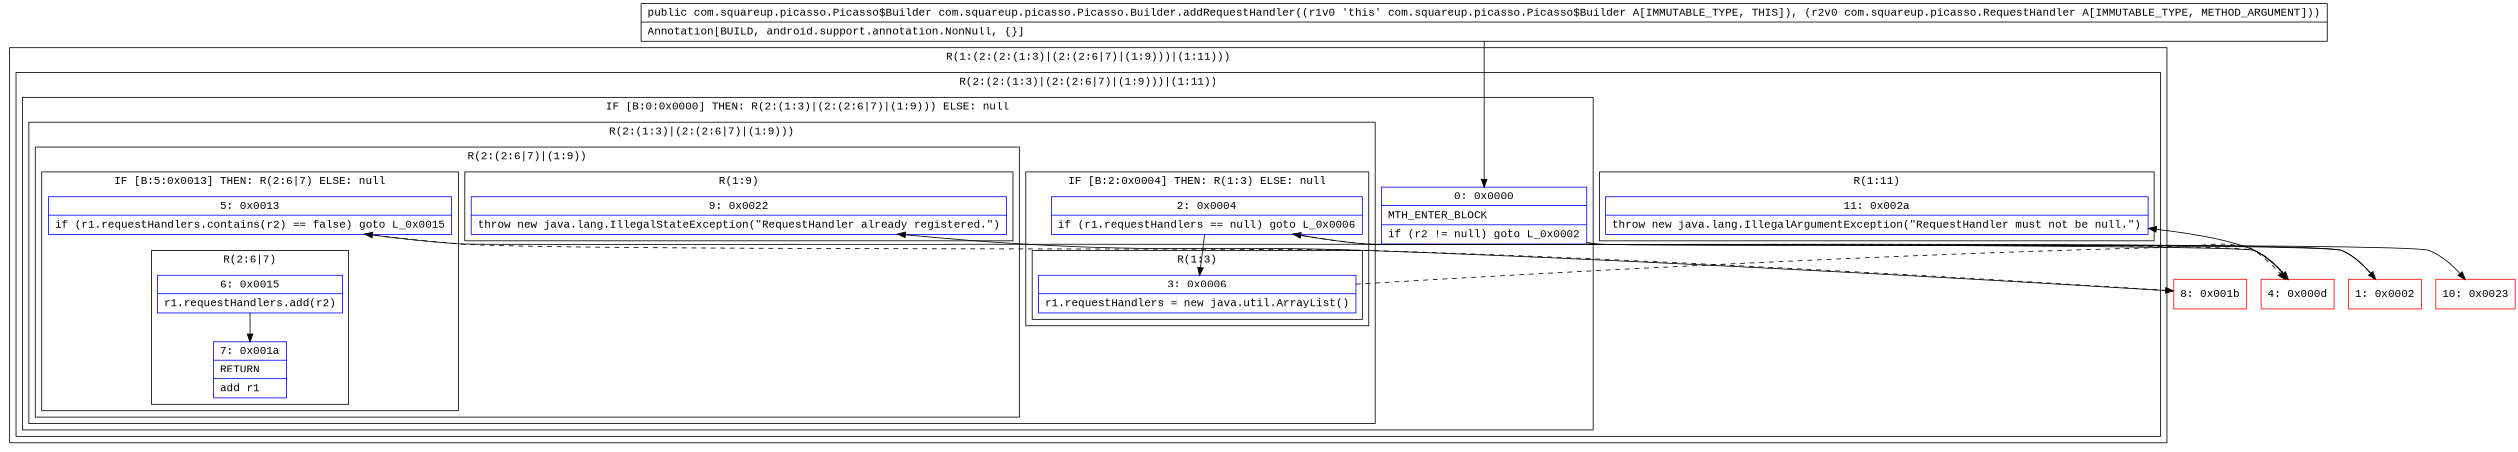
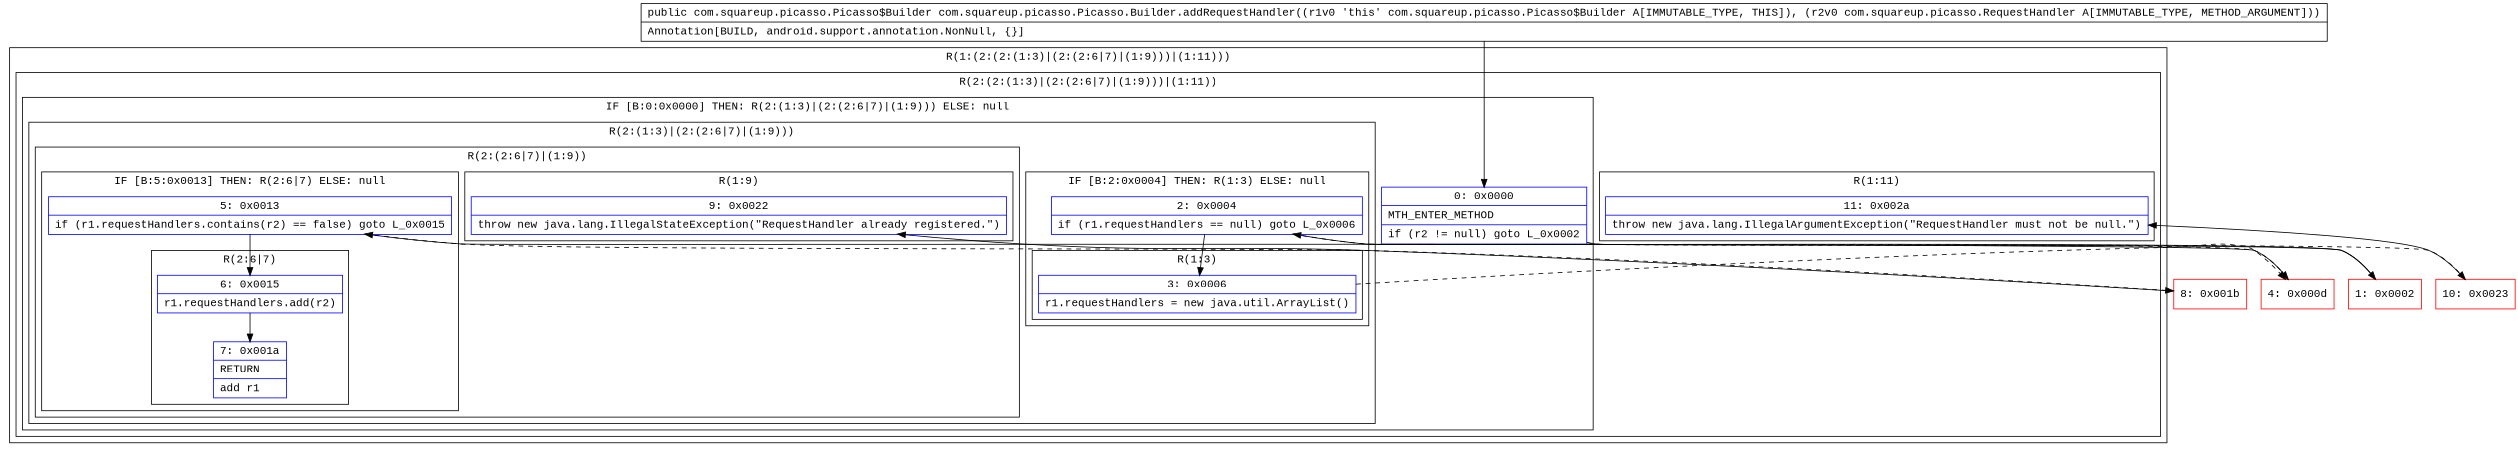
node "0: 0x0000": text "MTH_ENTER_BLOCK" -> "MTH_ENTER_METHOD"
edge "4: 0x000d" -> "11: 0x002a": now "10: 0x0023" -> "11: 0x002a"
edge "0: 0x0000" -> "10: 0x0023": style solid -> dashed
edge "5: 0x0013" -> "6: 0x0015": added
